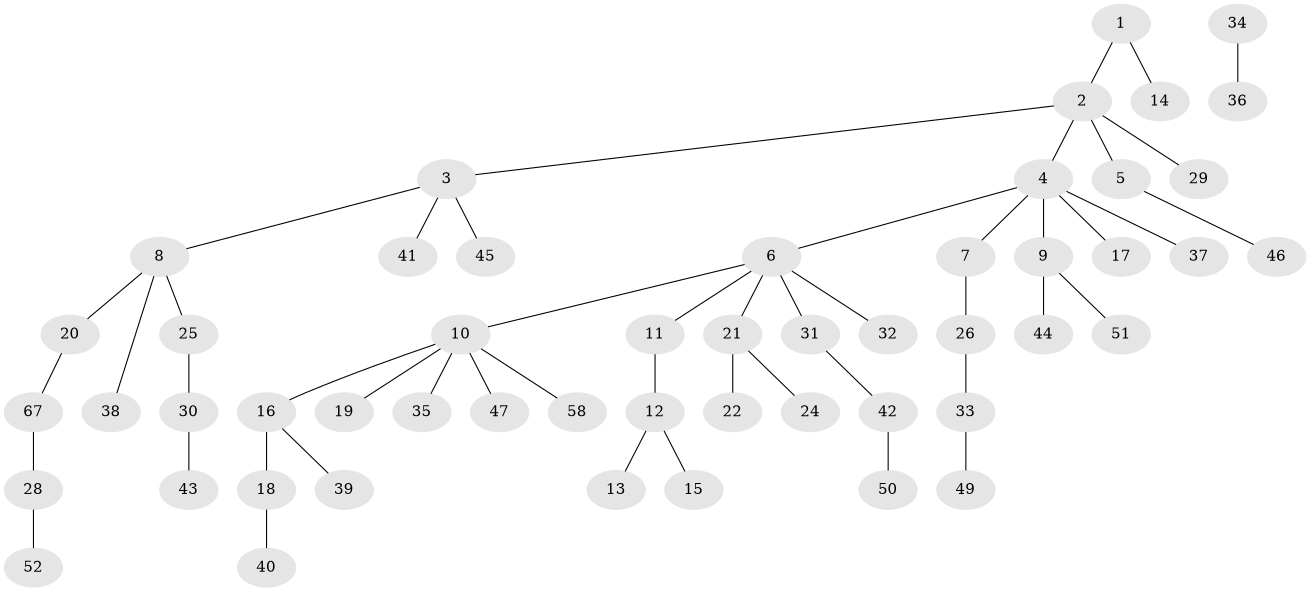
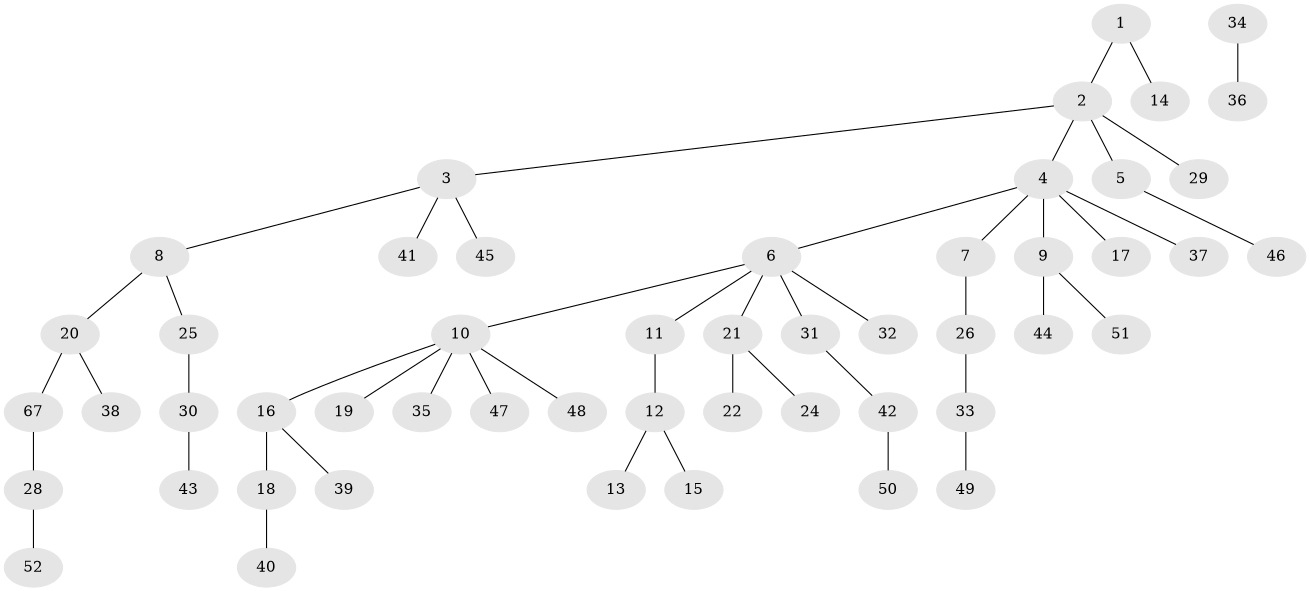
edge "8" -- "38": now "20" -- "38"
node "58": label "58" -> "48"
